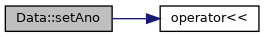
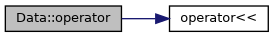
node "Data::setAno": label "Data::setAno" -> "Data::operator"
